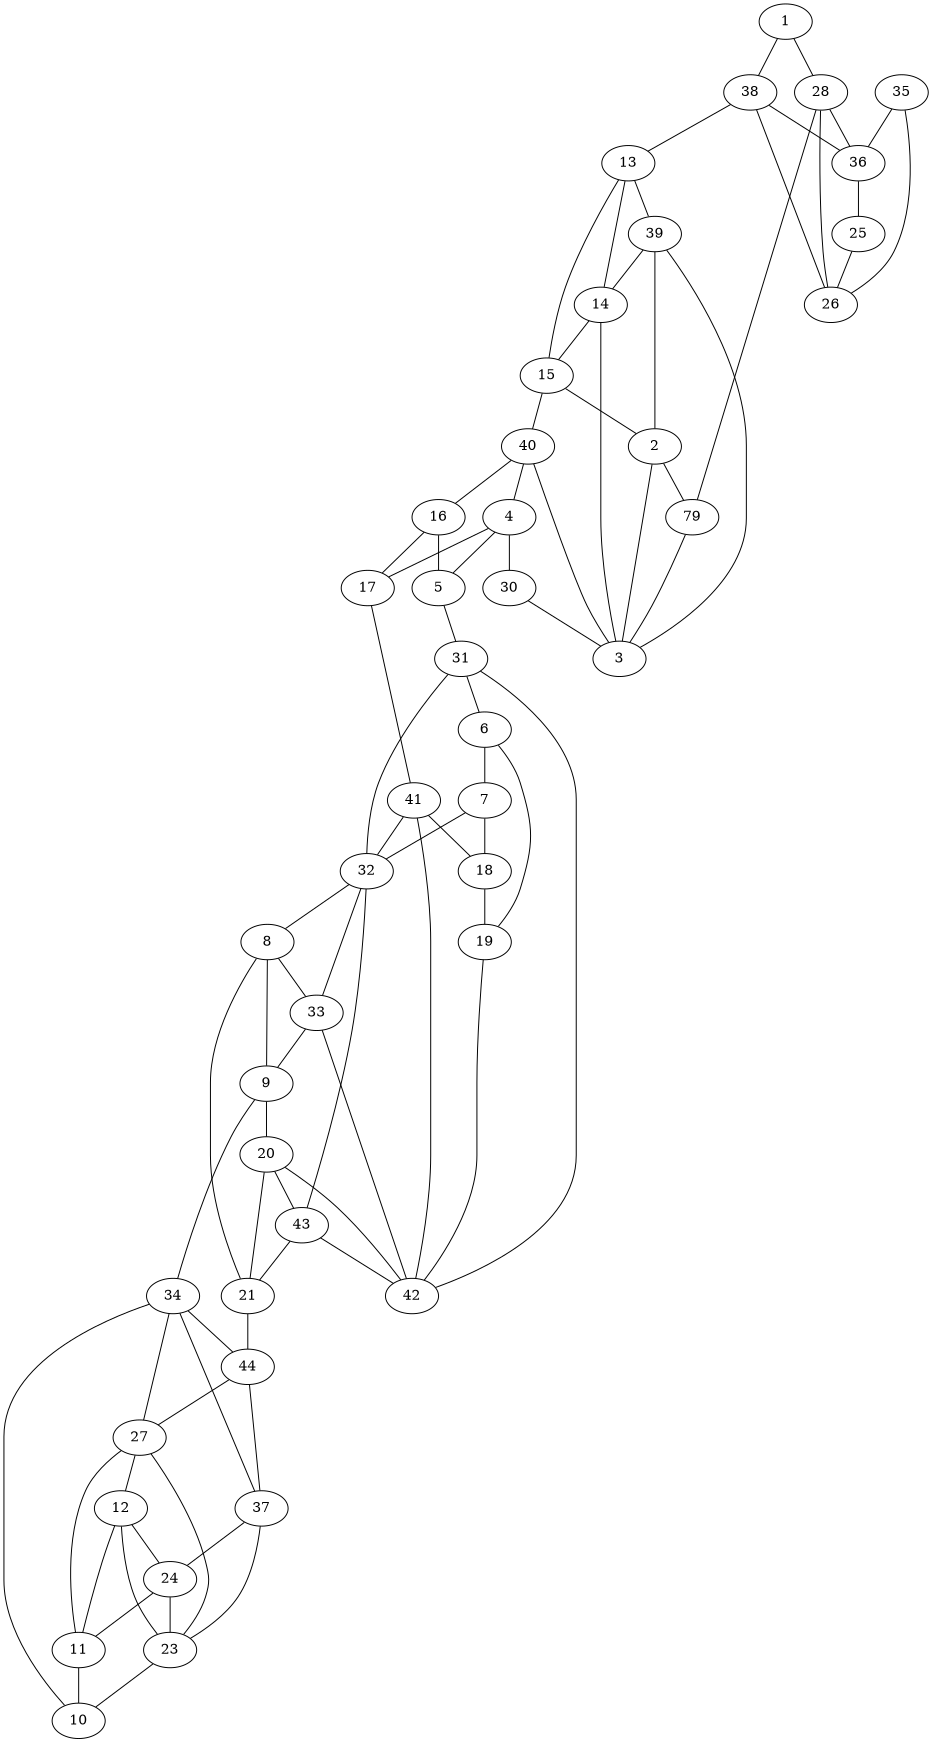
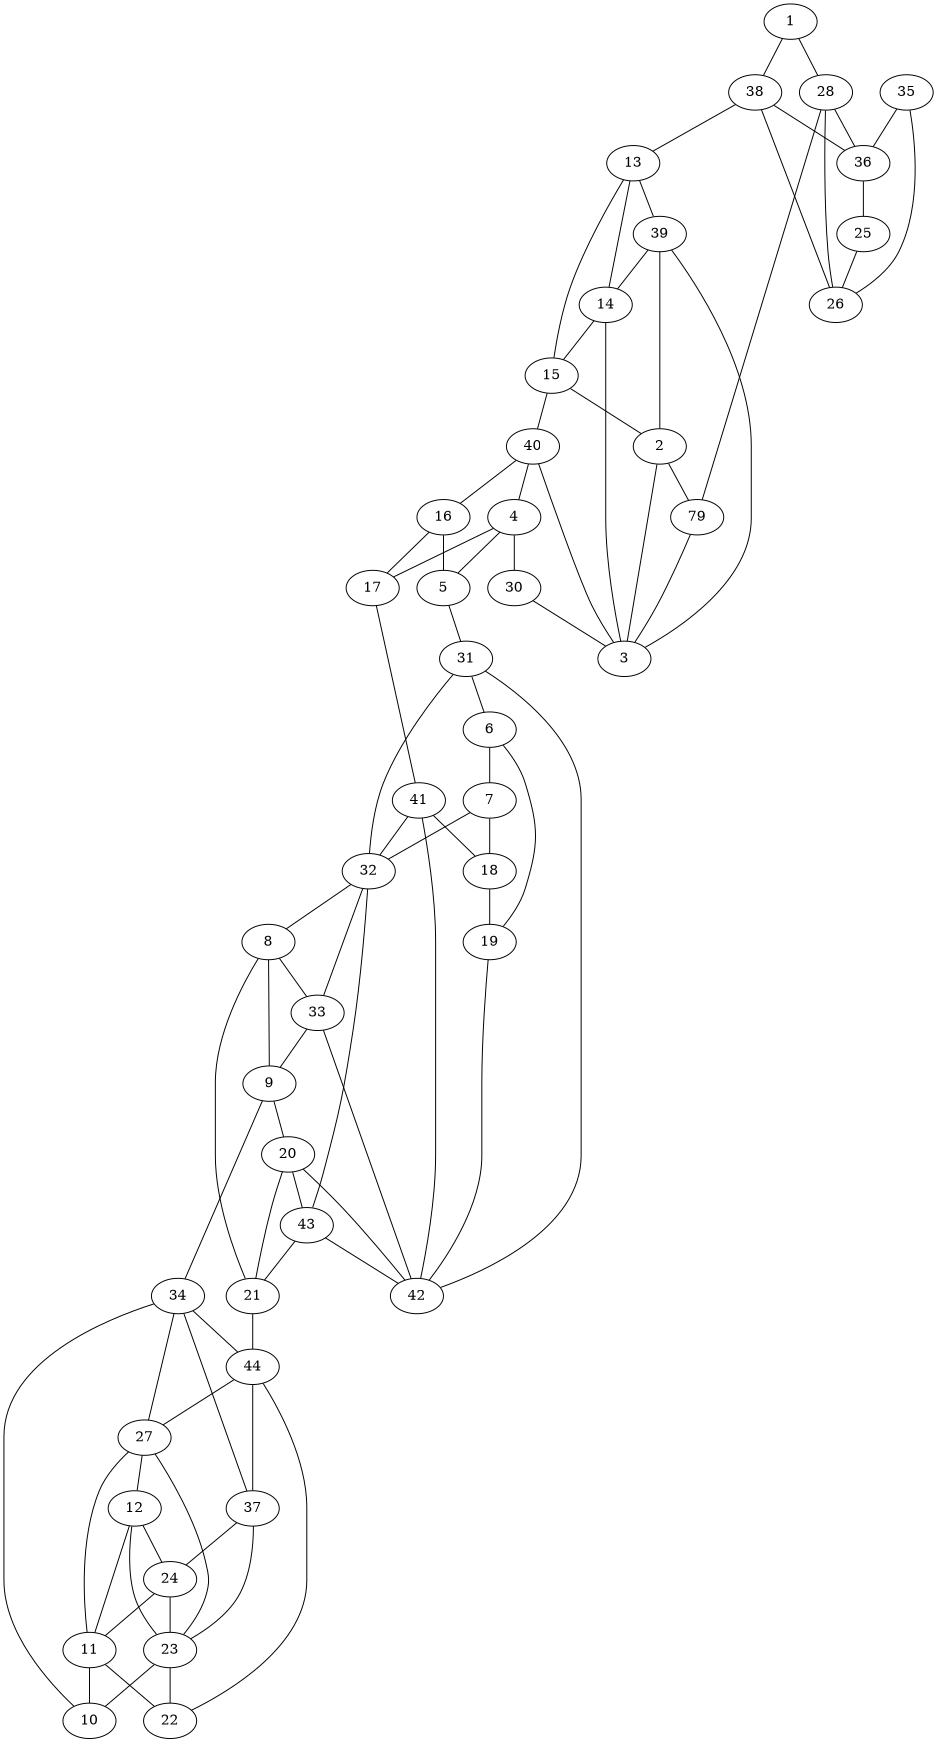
node "22": added
